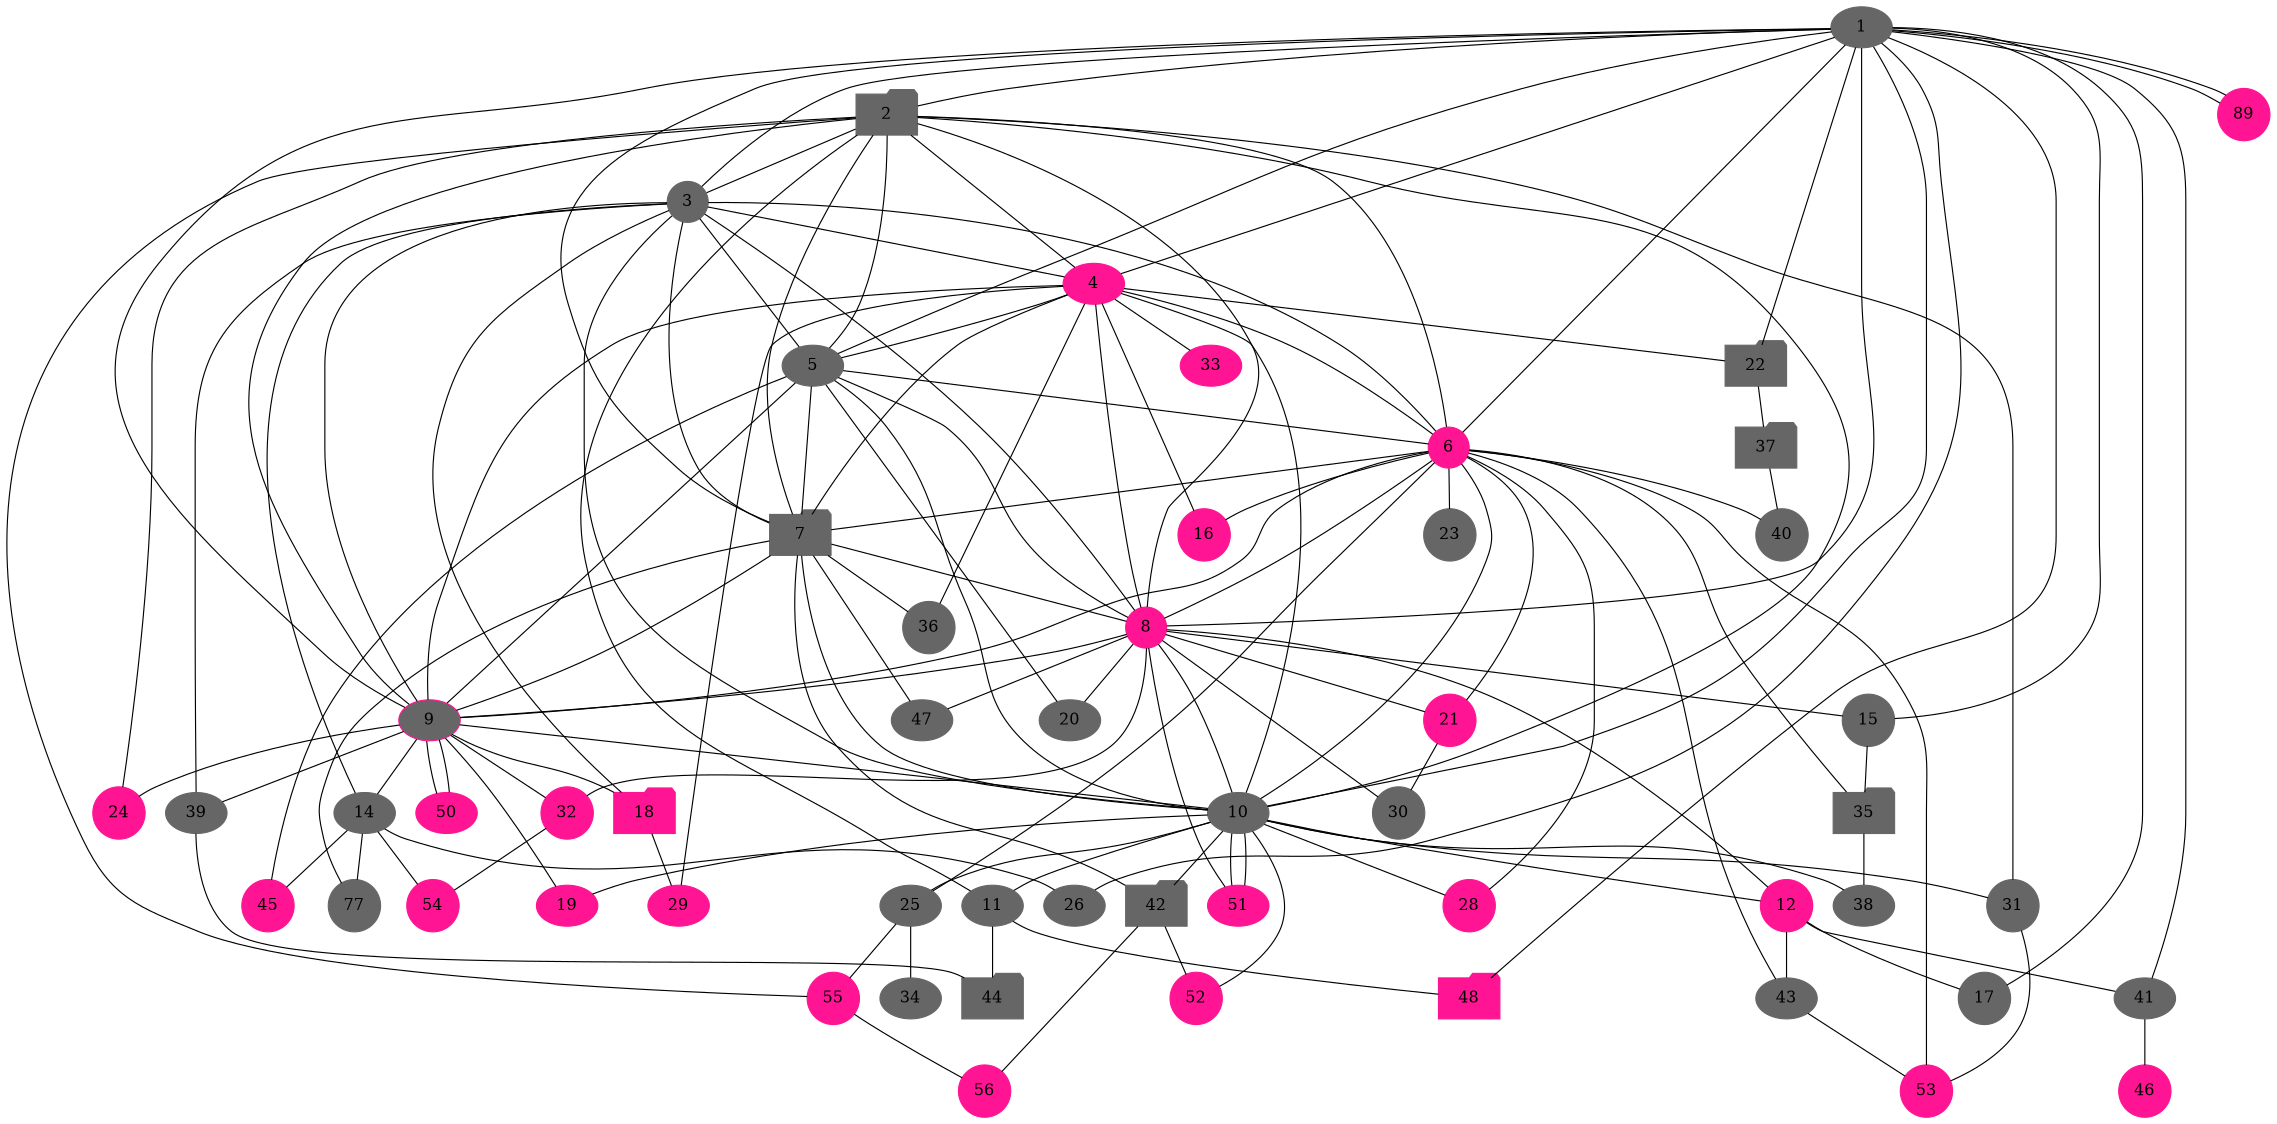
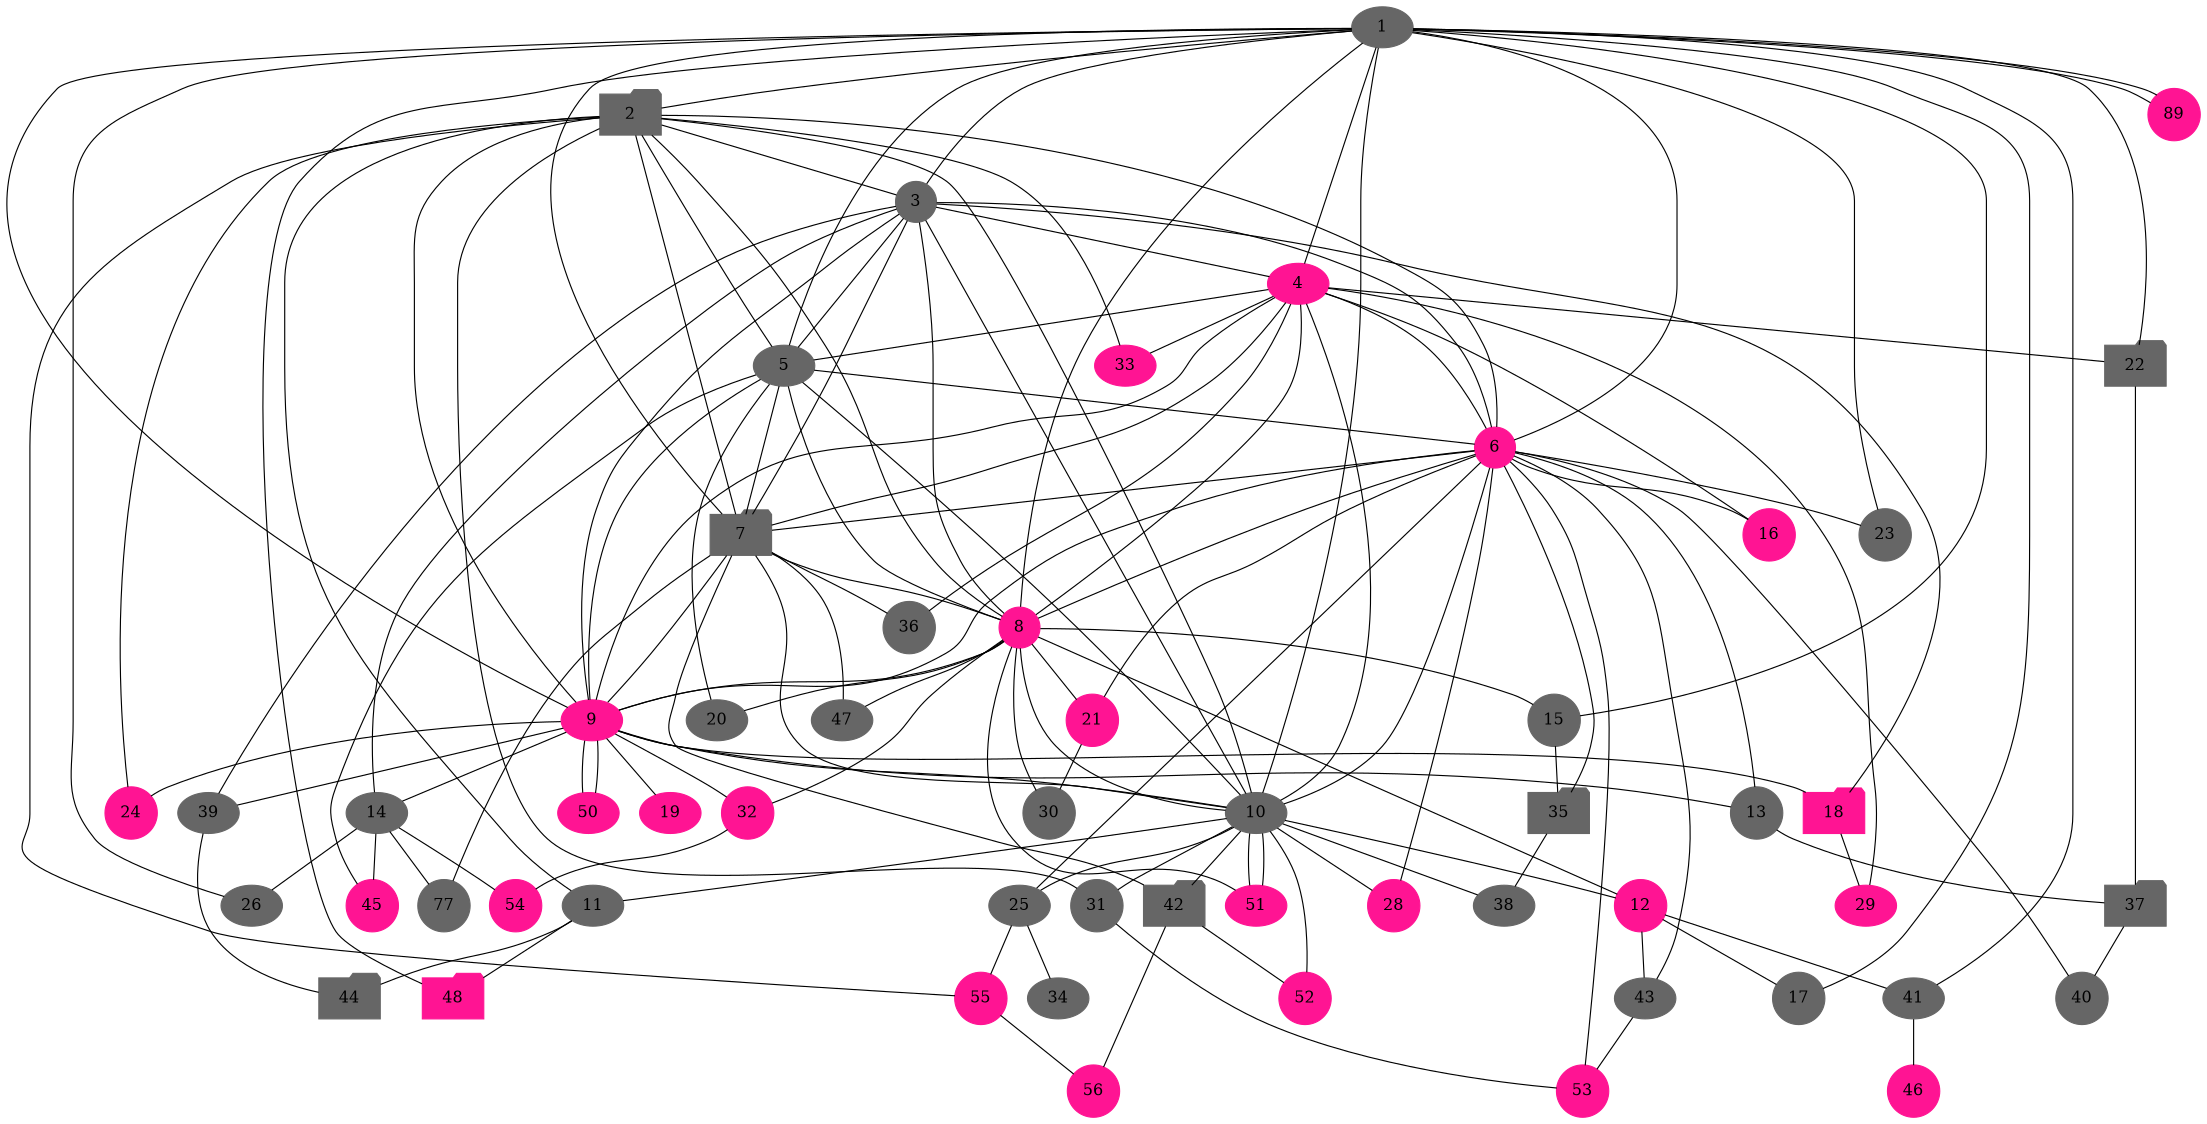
edge "1" -- "23": added
edge "2" -- "4": now "2" -- "33"
node "9": fillcolor gray40 -> deeppink
node "13": added
edge "10" -- "19": removed
